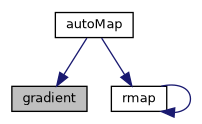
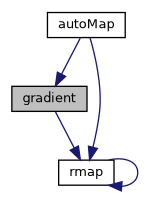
edge "gradient" -> "rmap": added
